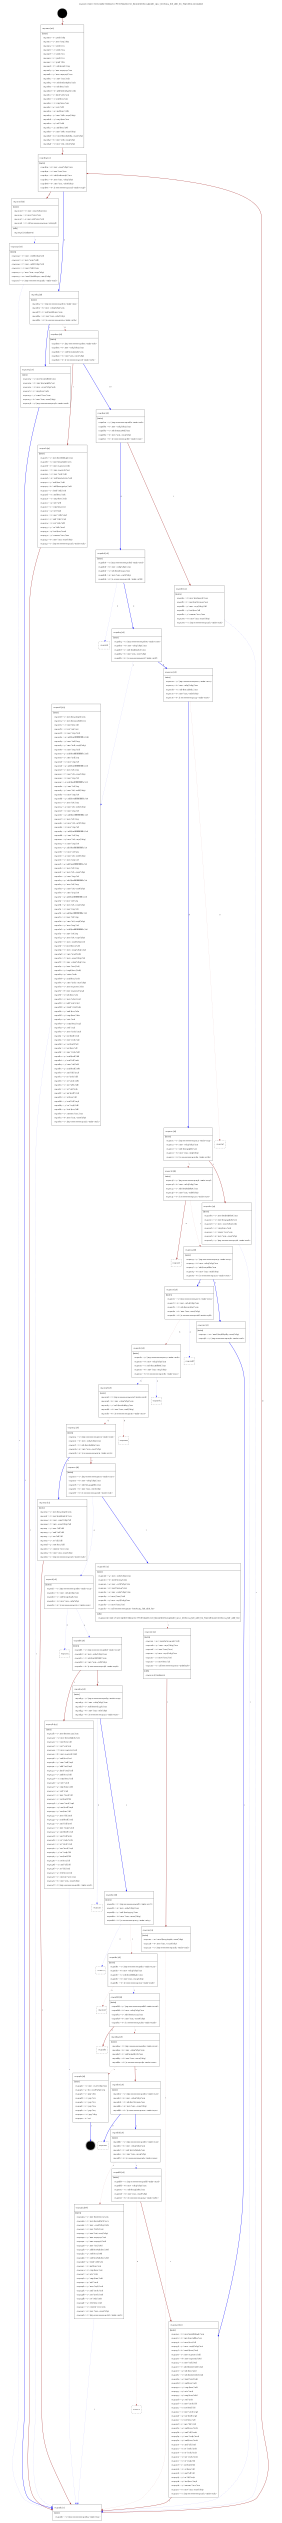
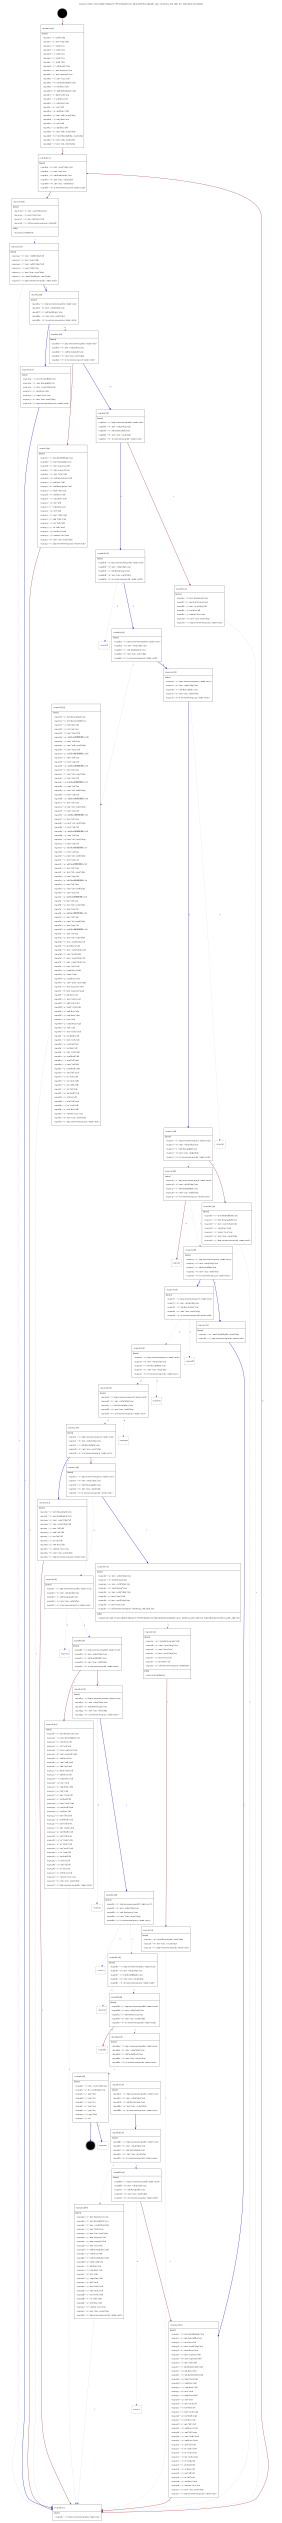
edge "0x401b54 [32]" -> "0x401b74 [28]": now "0x402040 [36]" -> "0x401b74 [28]"
edge "0x401da4 [28]" -> "0x401dc0 [28]": removed, label "2"
edge "0x401dc0 [28]" -> "0x40200c": now "0x4024f0 [18]" -> "0x40200c"
